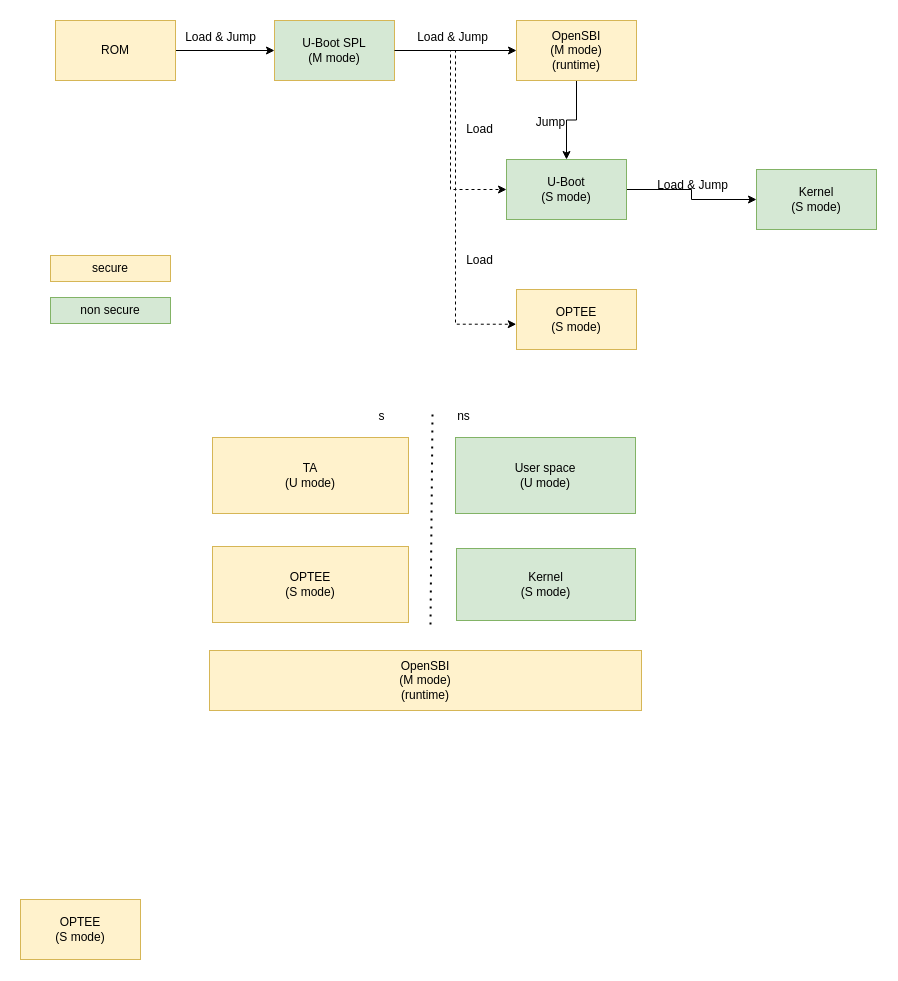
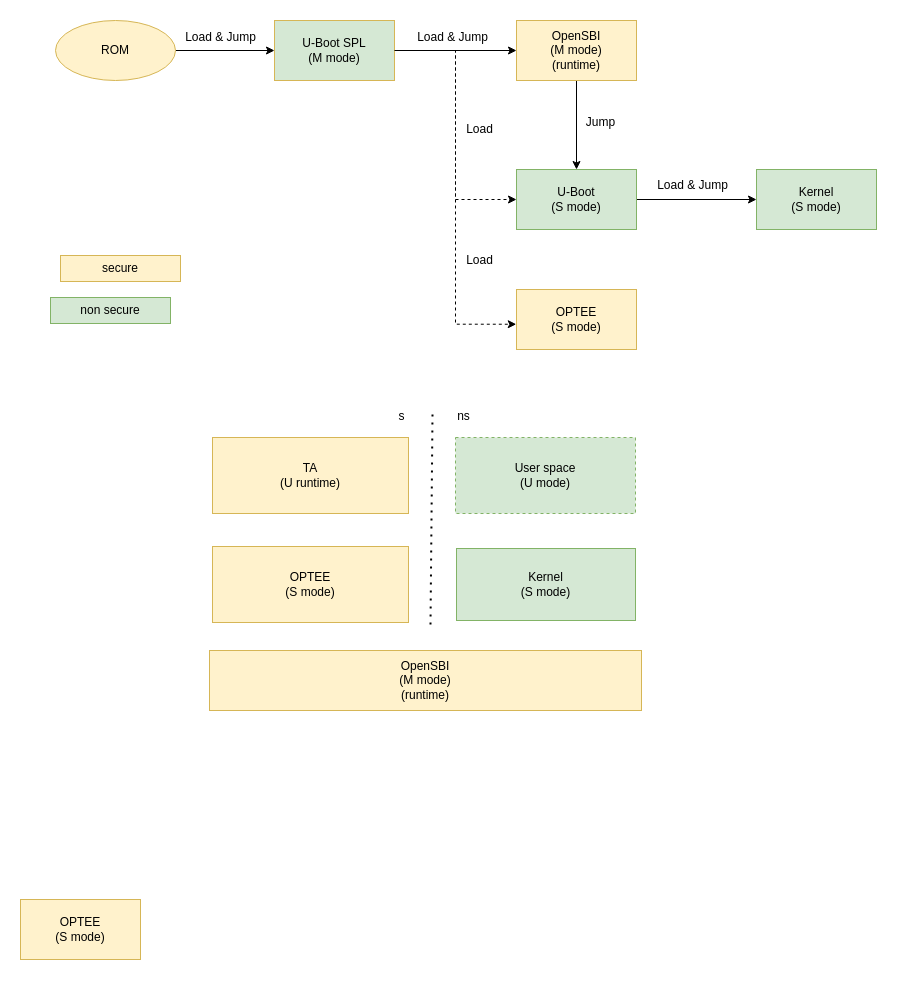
node "ROM": shape rectangle -> ellipse
node "Jump": moved (550, 123) -> (600, 123)
node "U-Boot (S mode)": moved (567, 190) -> (577, 200)
node "secure": moved (111, 269) -> (121, 269)
node "s": moved (382, 417) -> (402, 417)
node "TA (U mode)": label "TA (U mode)" -> "TA (U runtime)"
node "User space (U mode)": style solid -> dashed
